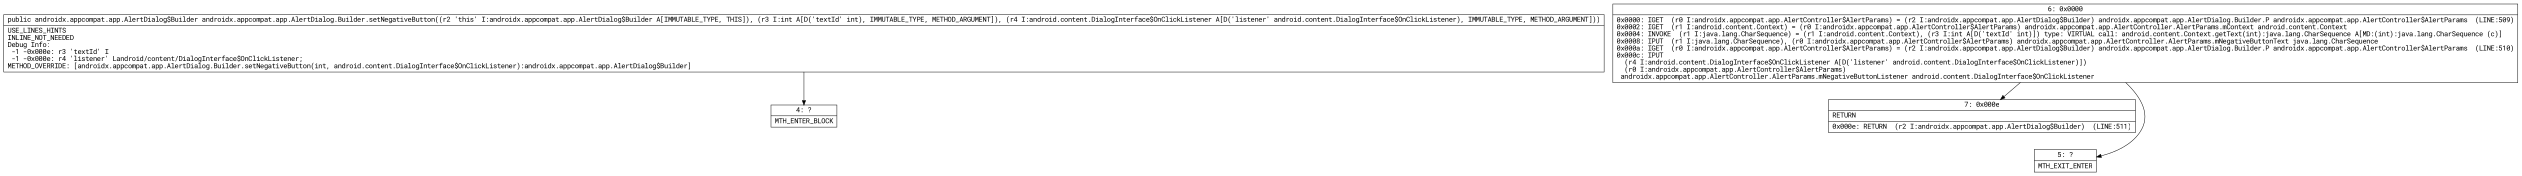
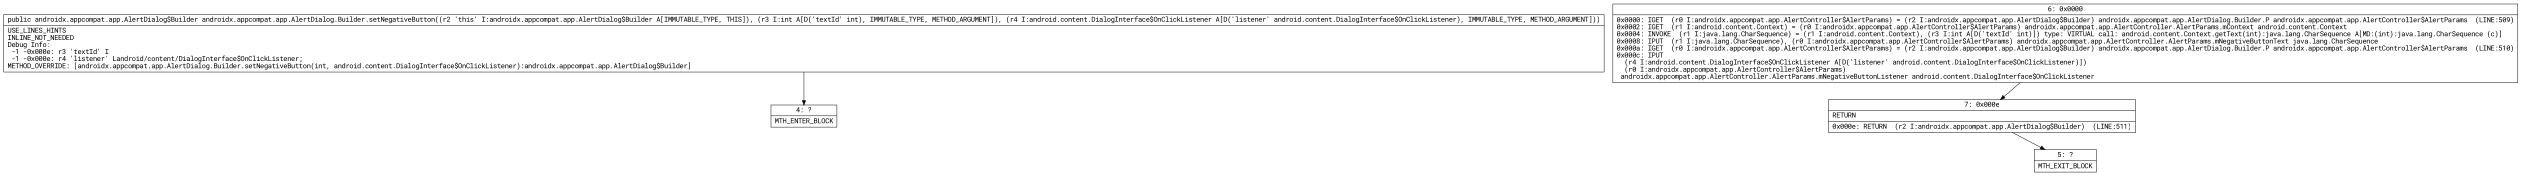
edge "6: 0x0000" -> "5: ?": now "7: 0x000e" -> "5: ?"
node "5: ?": text "MTH_EXIT_ENTER" -> "MTH_EXIT_BLOCK"
